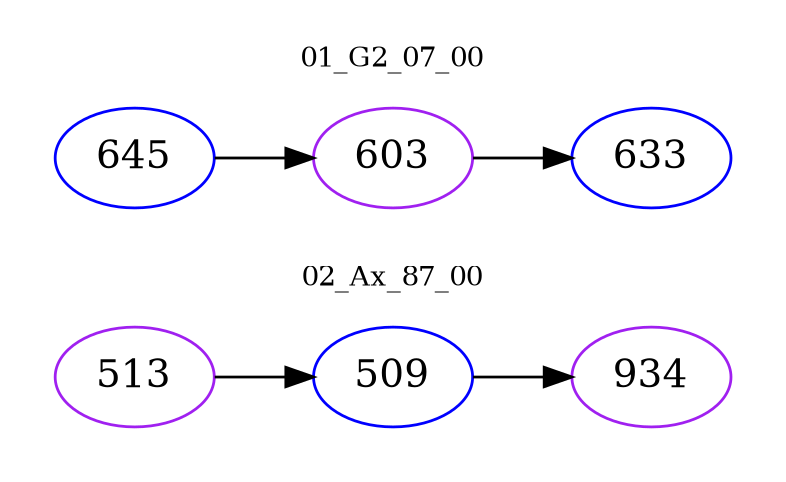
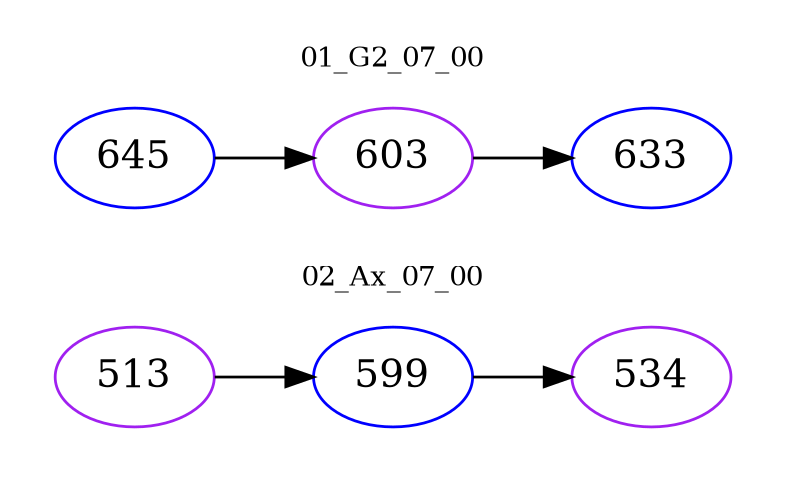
cluster "02_Ax_87_00": label "02_Ax_87_00" -> "02_Ax_07_00"
node "509": label "509" -> "599"
node "934": label "934" -> "534"
